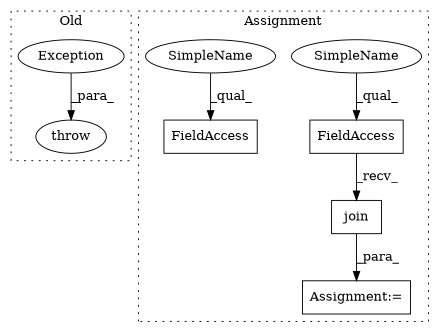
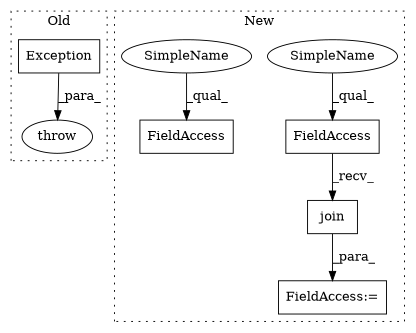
cluster "Assignment": label "Assignment" -> "New"
node "Exception": shape ellipse -> box
node "Assignment:=": label "Assignment:=" -> "FieldAccess:="
